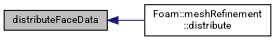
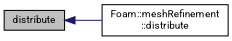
node "distributeFaceData": label "distributeFaceData" -> "distribute"
